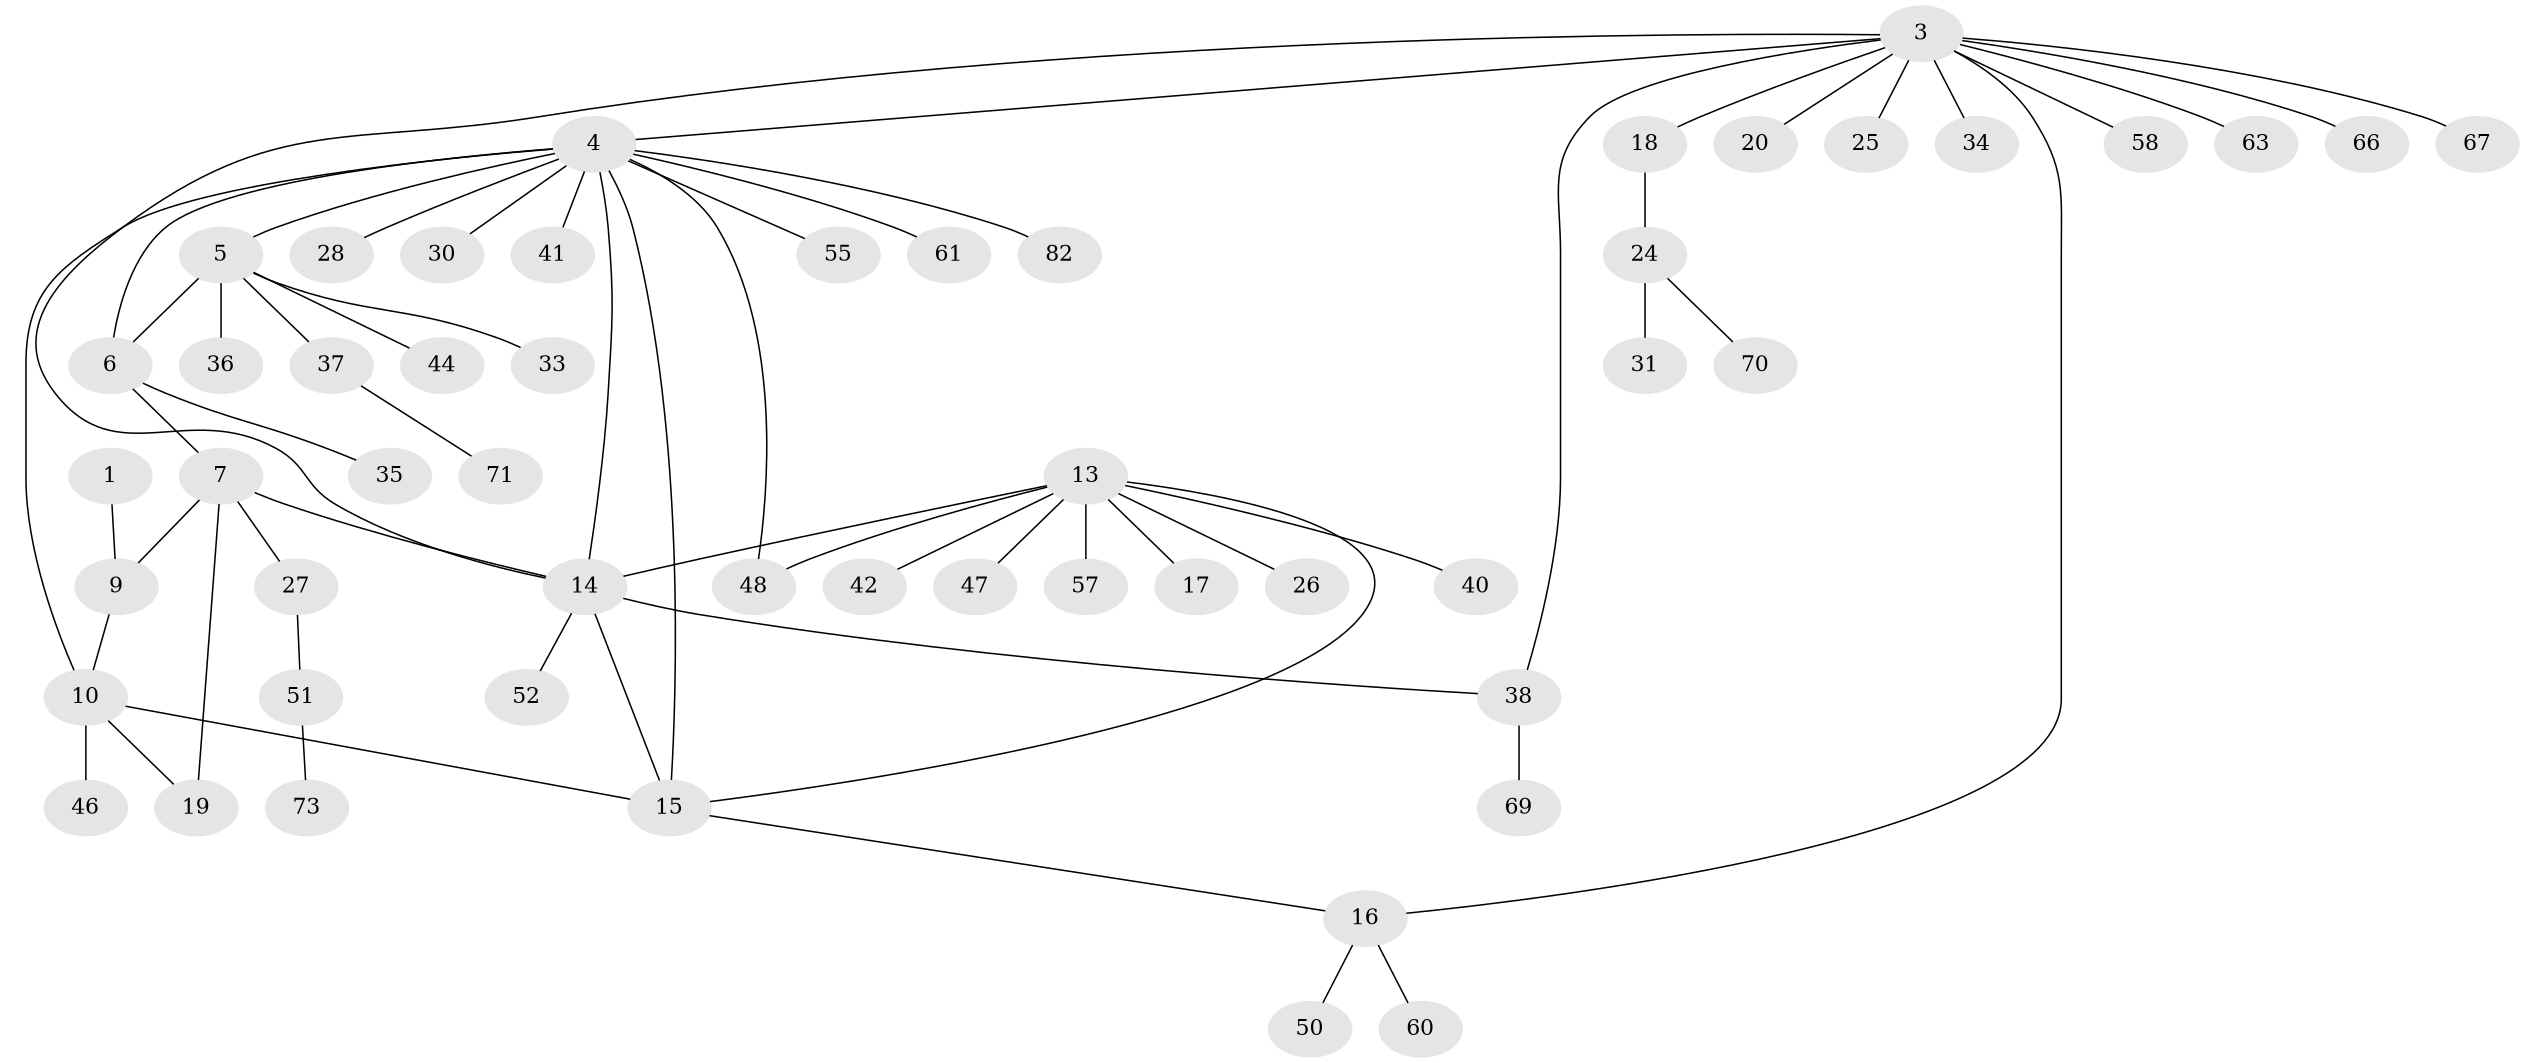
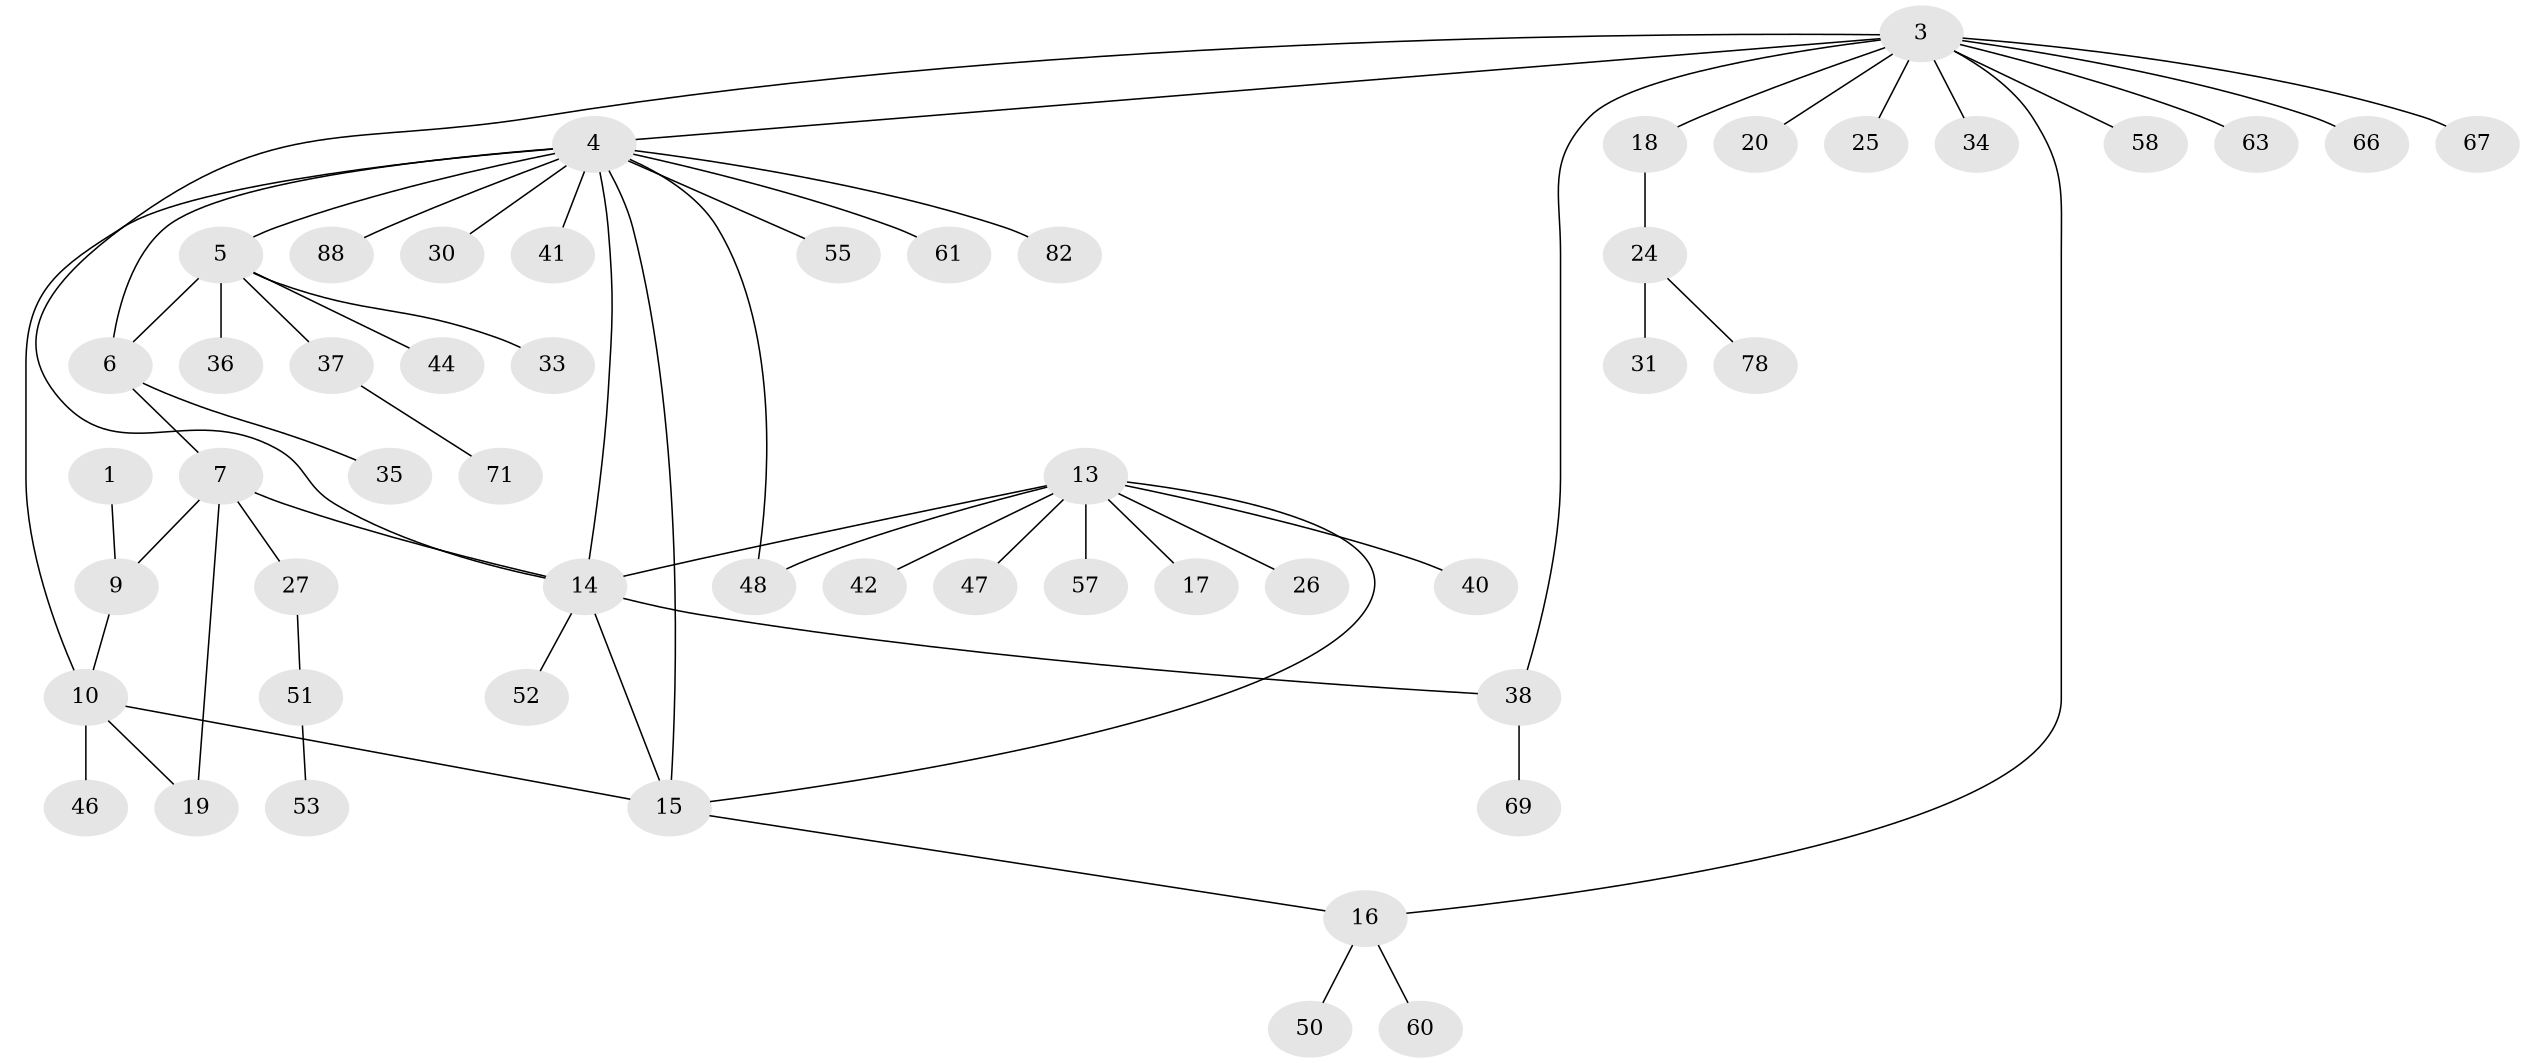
node "28": label "28" -> "88"
node "70": label "70" -> "78"
node "73": label "73" -> "53"
